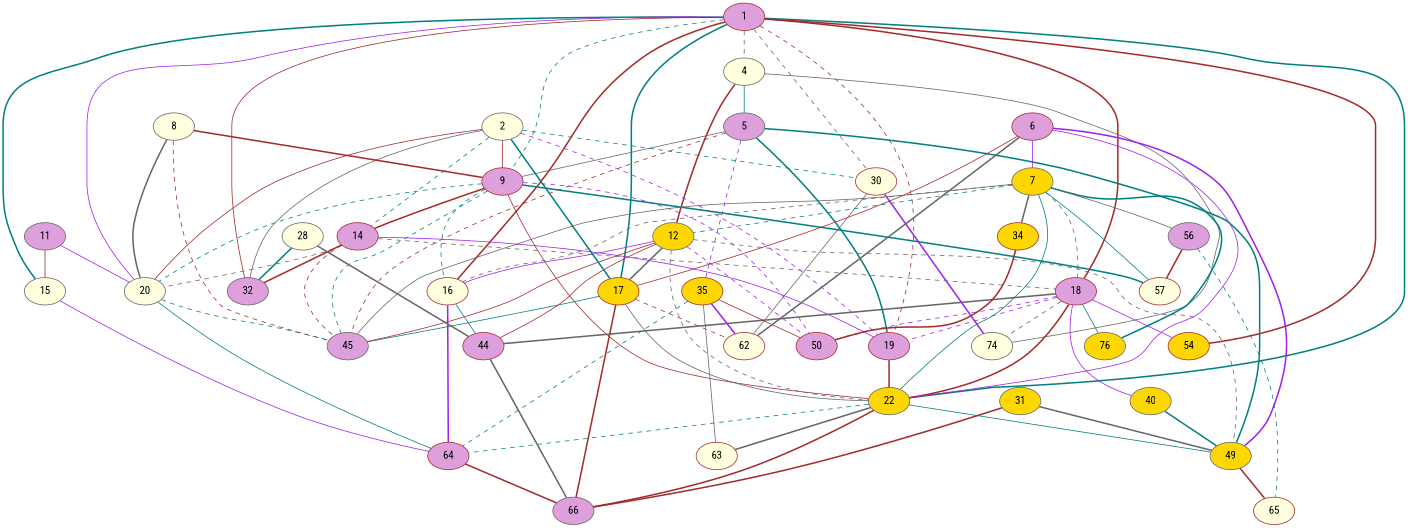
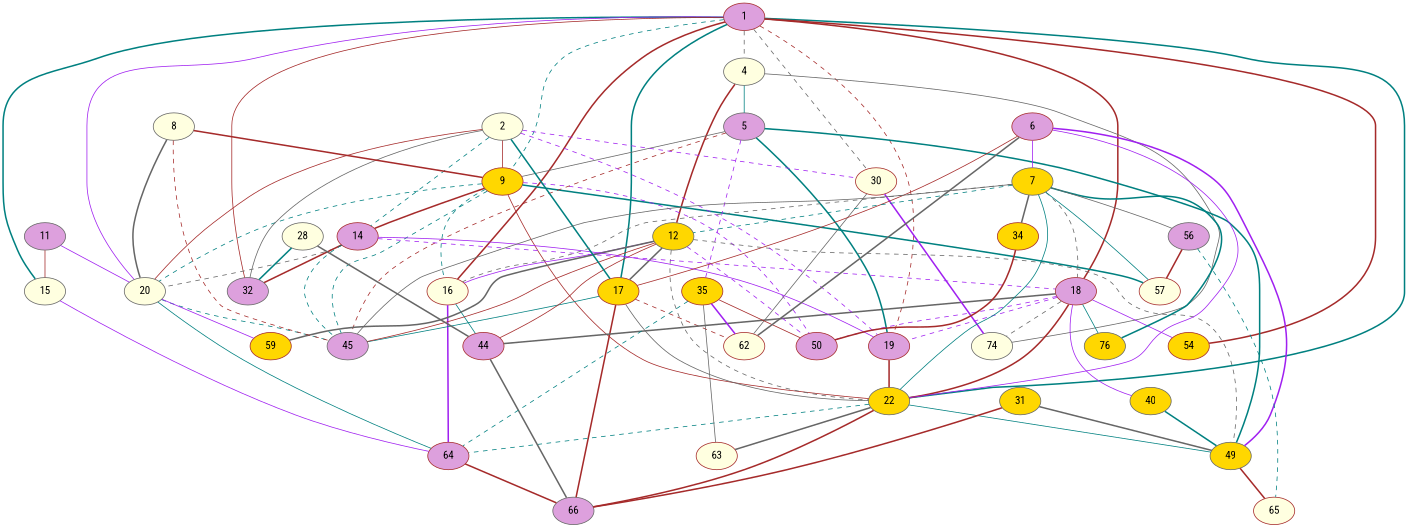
edge "2" -- "30": color teal -> purple
node "9": fillcolor plum -> gold
edge "14" -- "18": color gray40 -> purple
edge "14" -- "45": color brown -> teal
node "59": added
